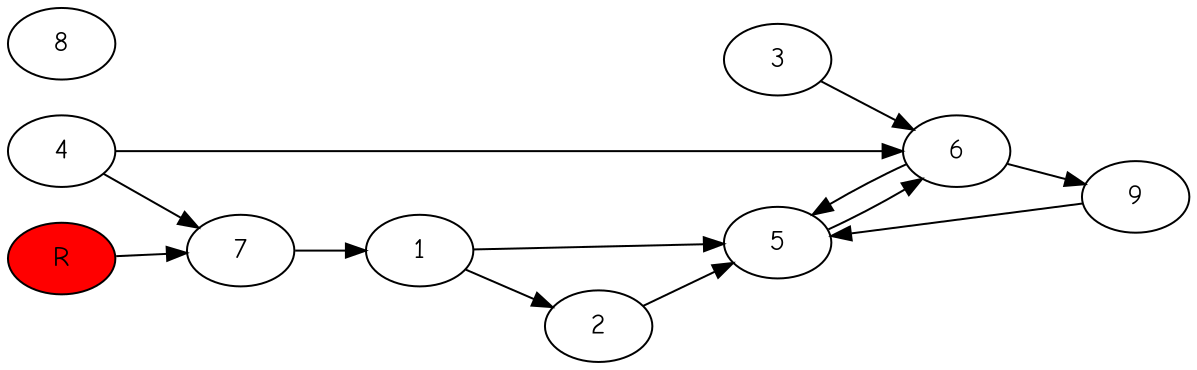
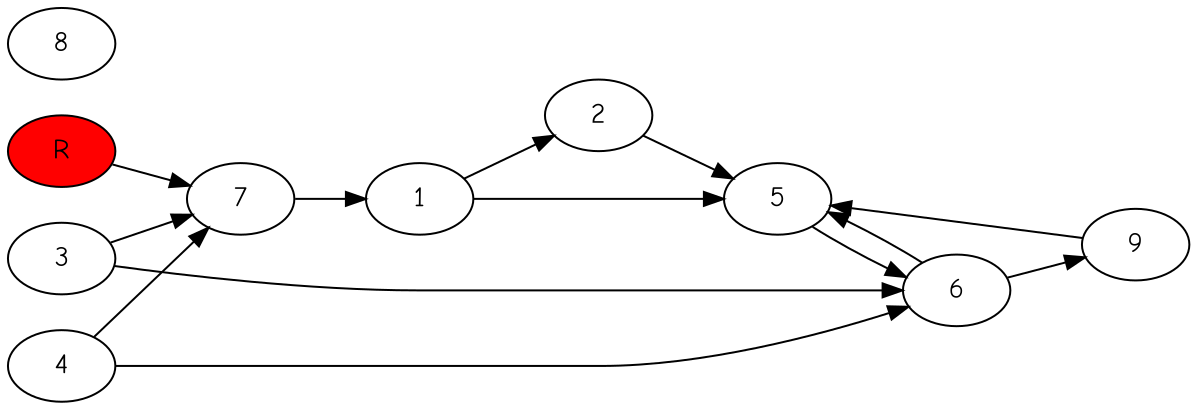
edge "3" -> "7": added
